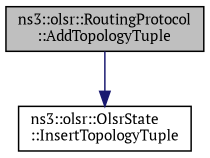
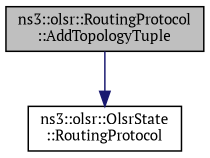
node "ns3::olsr::OlsrState ::InsertTopologyTuple": label "ns3::olsr::OlsrState ::InsertTopologyTuple" -> "ns3::olsr::OlsrState ::RoutingProtocol"
